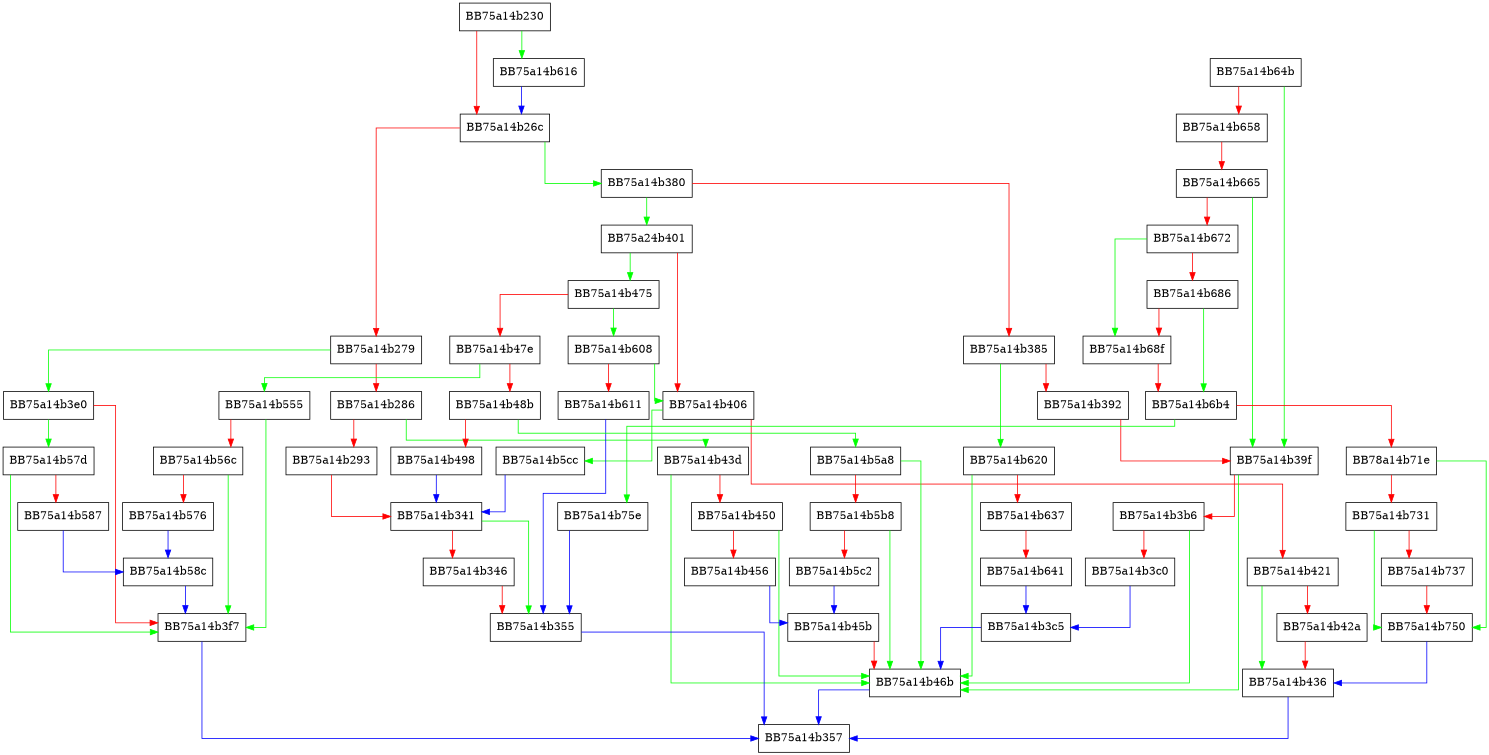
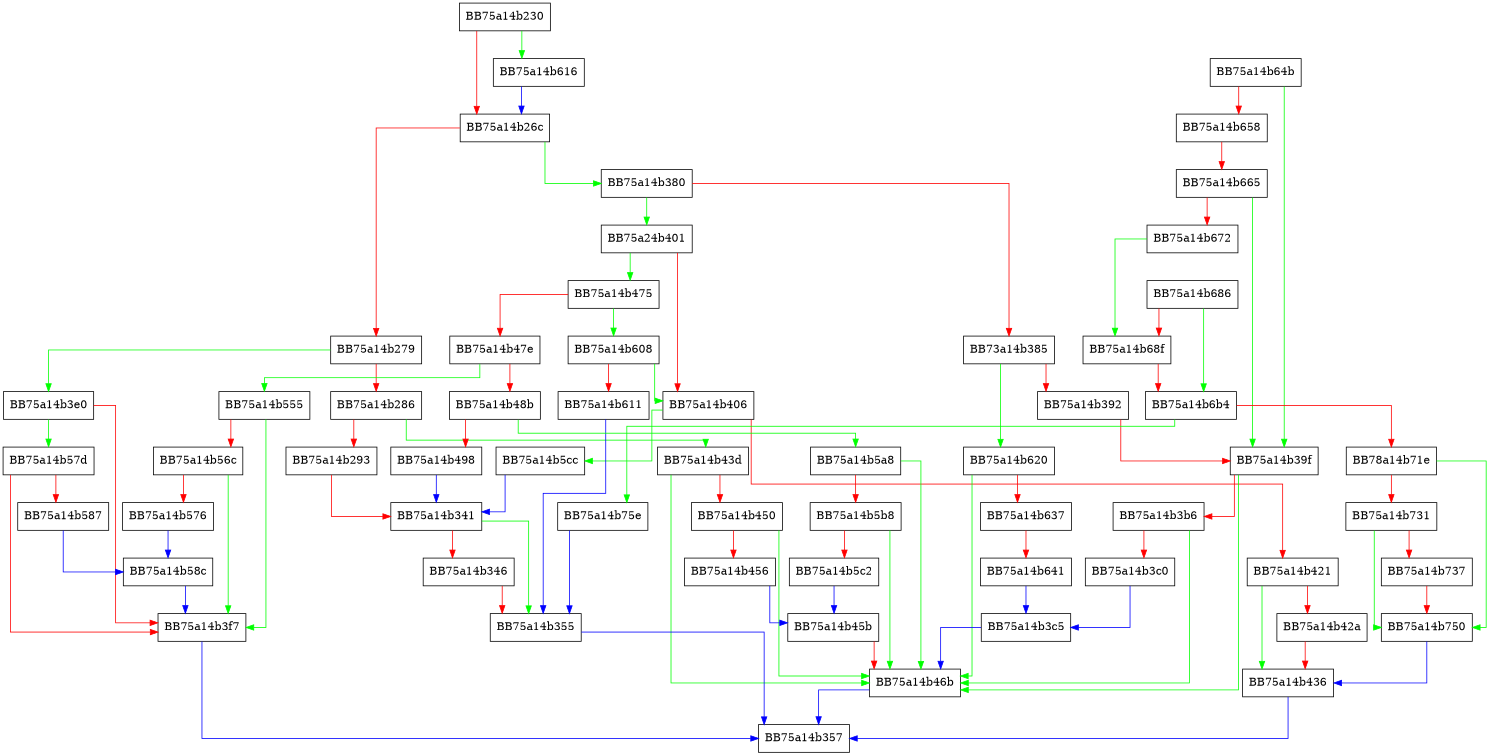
edge "BB75a14b672" -> "BB75a14b686": removed
node "BB75a14b385": label "BB75a14b385" -> "BB73a14b385"
edge "BB75a14b57d" -> "BB75a14b3f7": color green -> red
